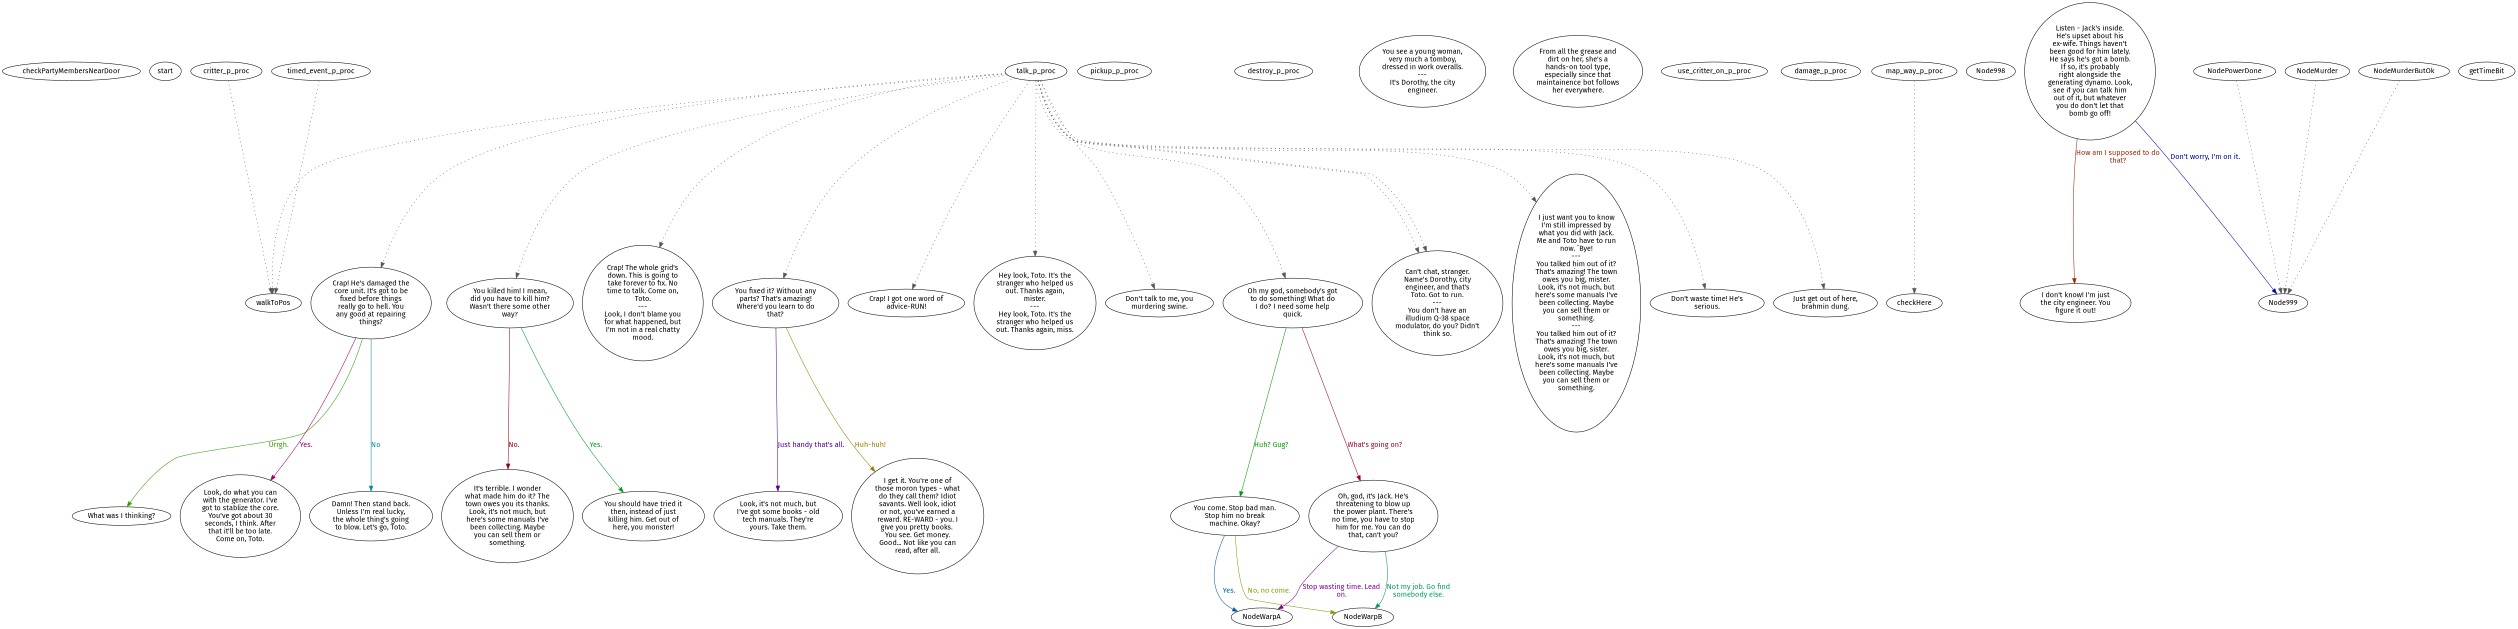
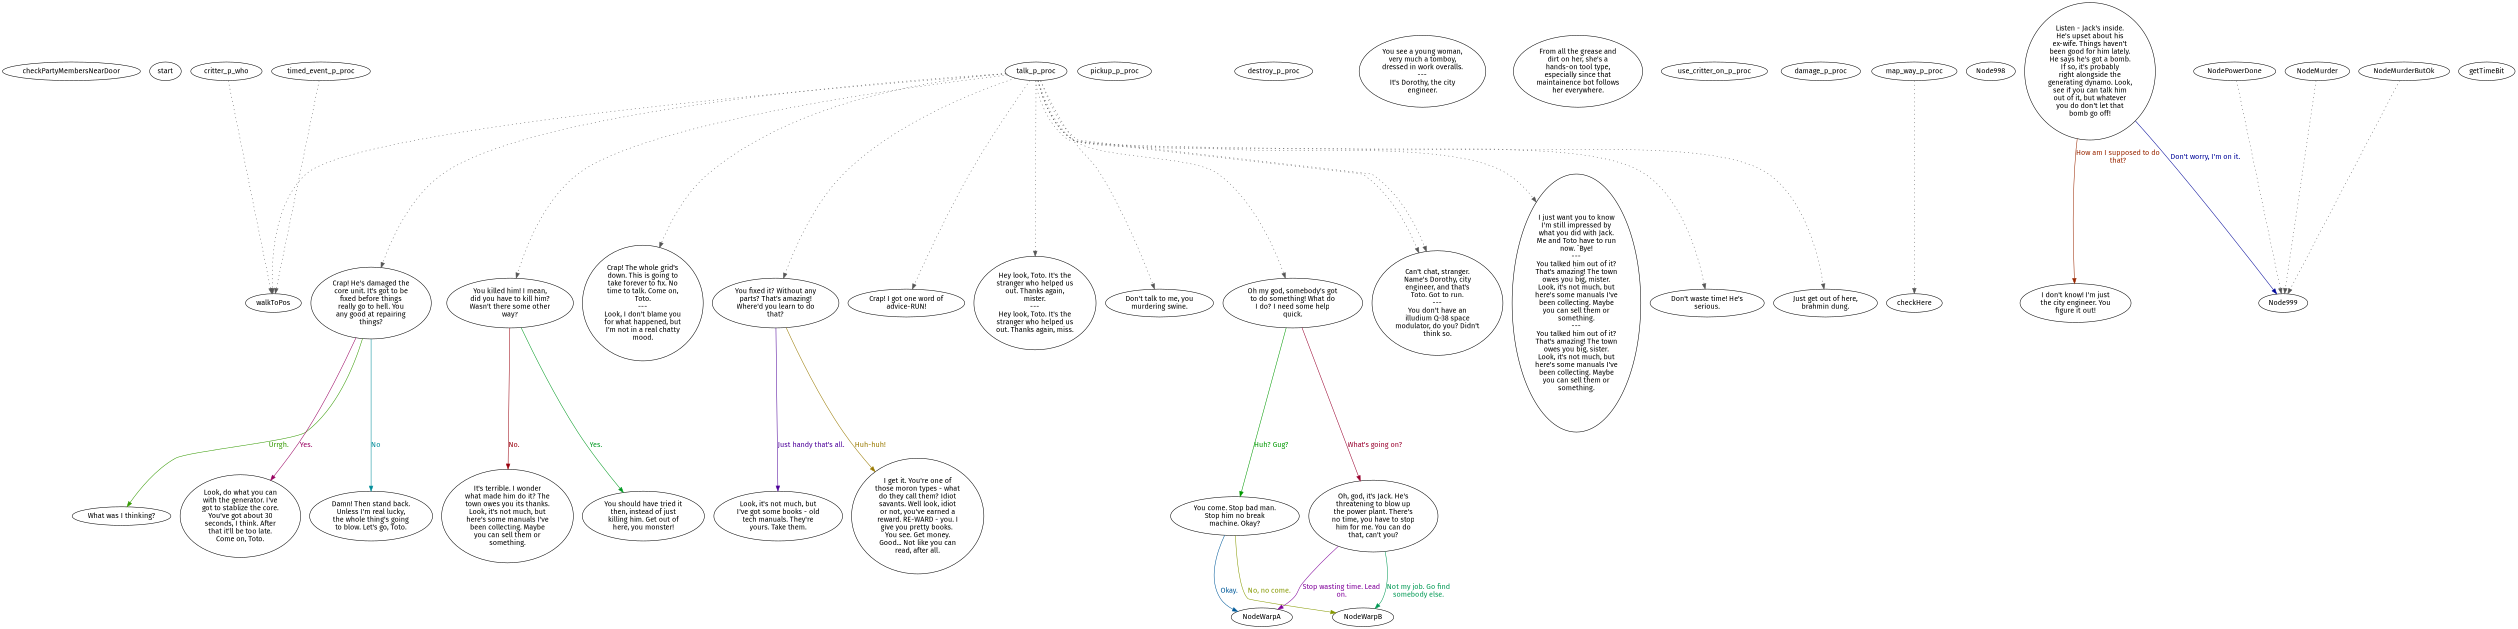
node "critter_p_proc": label "critter_p_proc" -> "critter_p_who"
edge "You come. Stop bad man. Stop him no break machine. Okay?" -> "NodeWarpA": label "Yes." -> "Okay."
